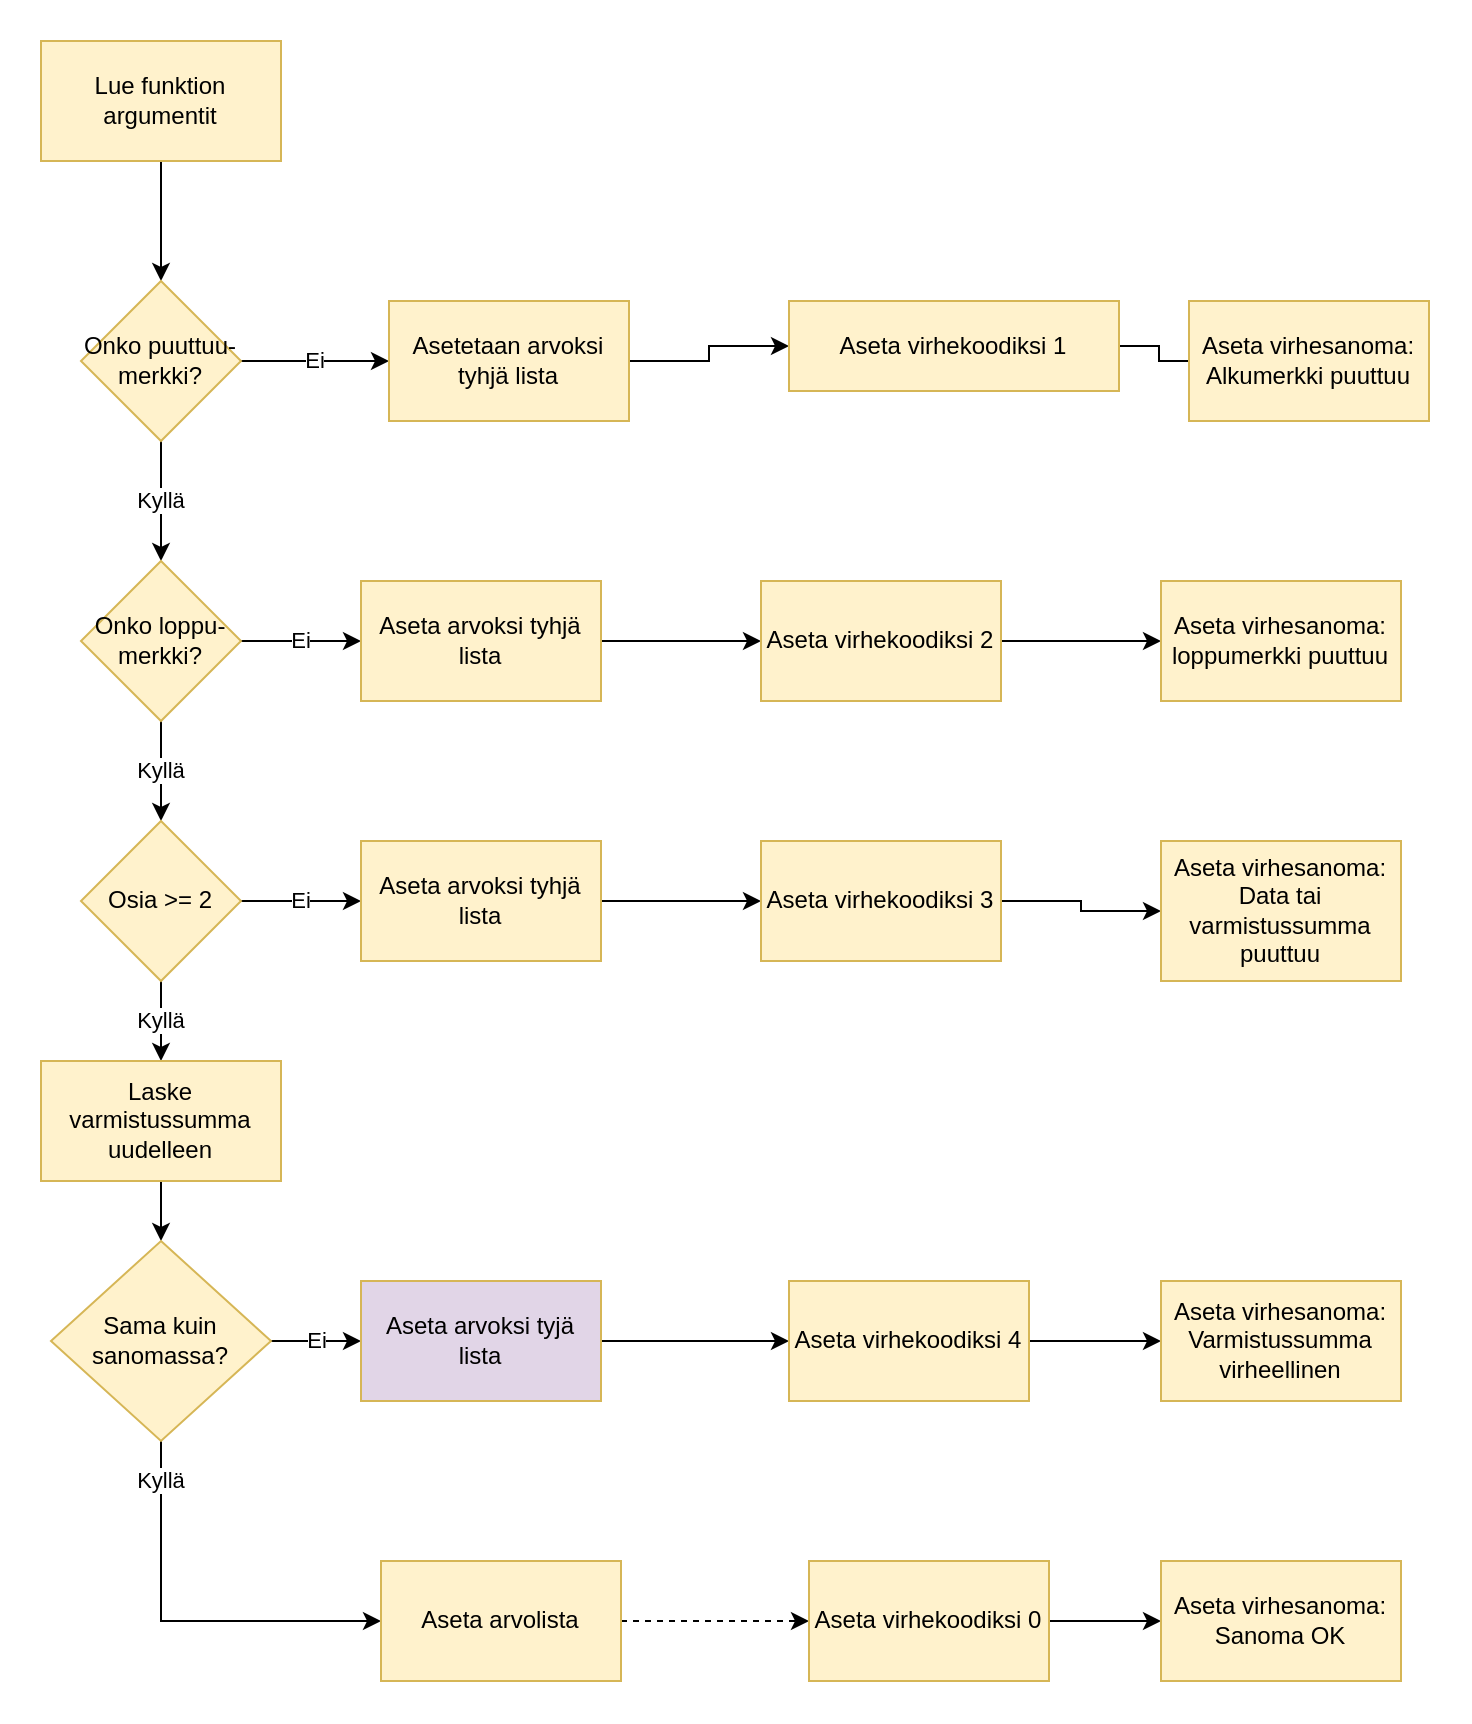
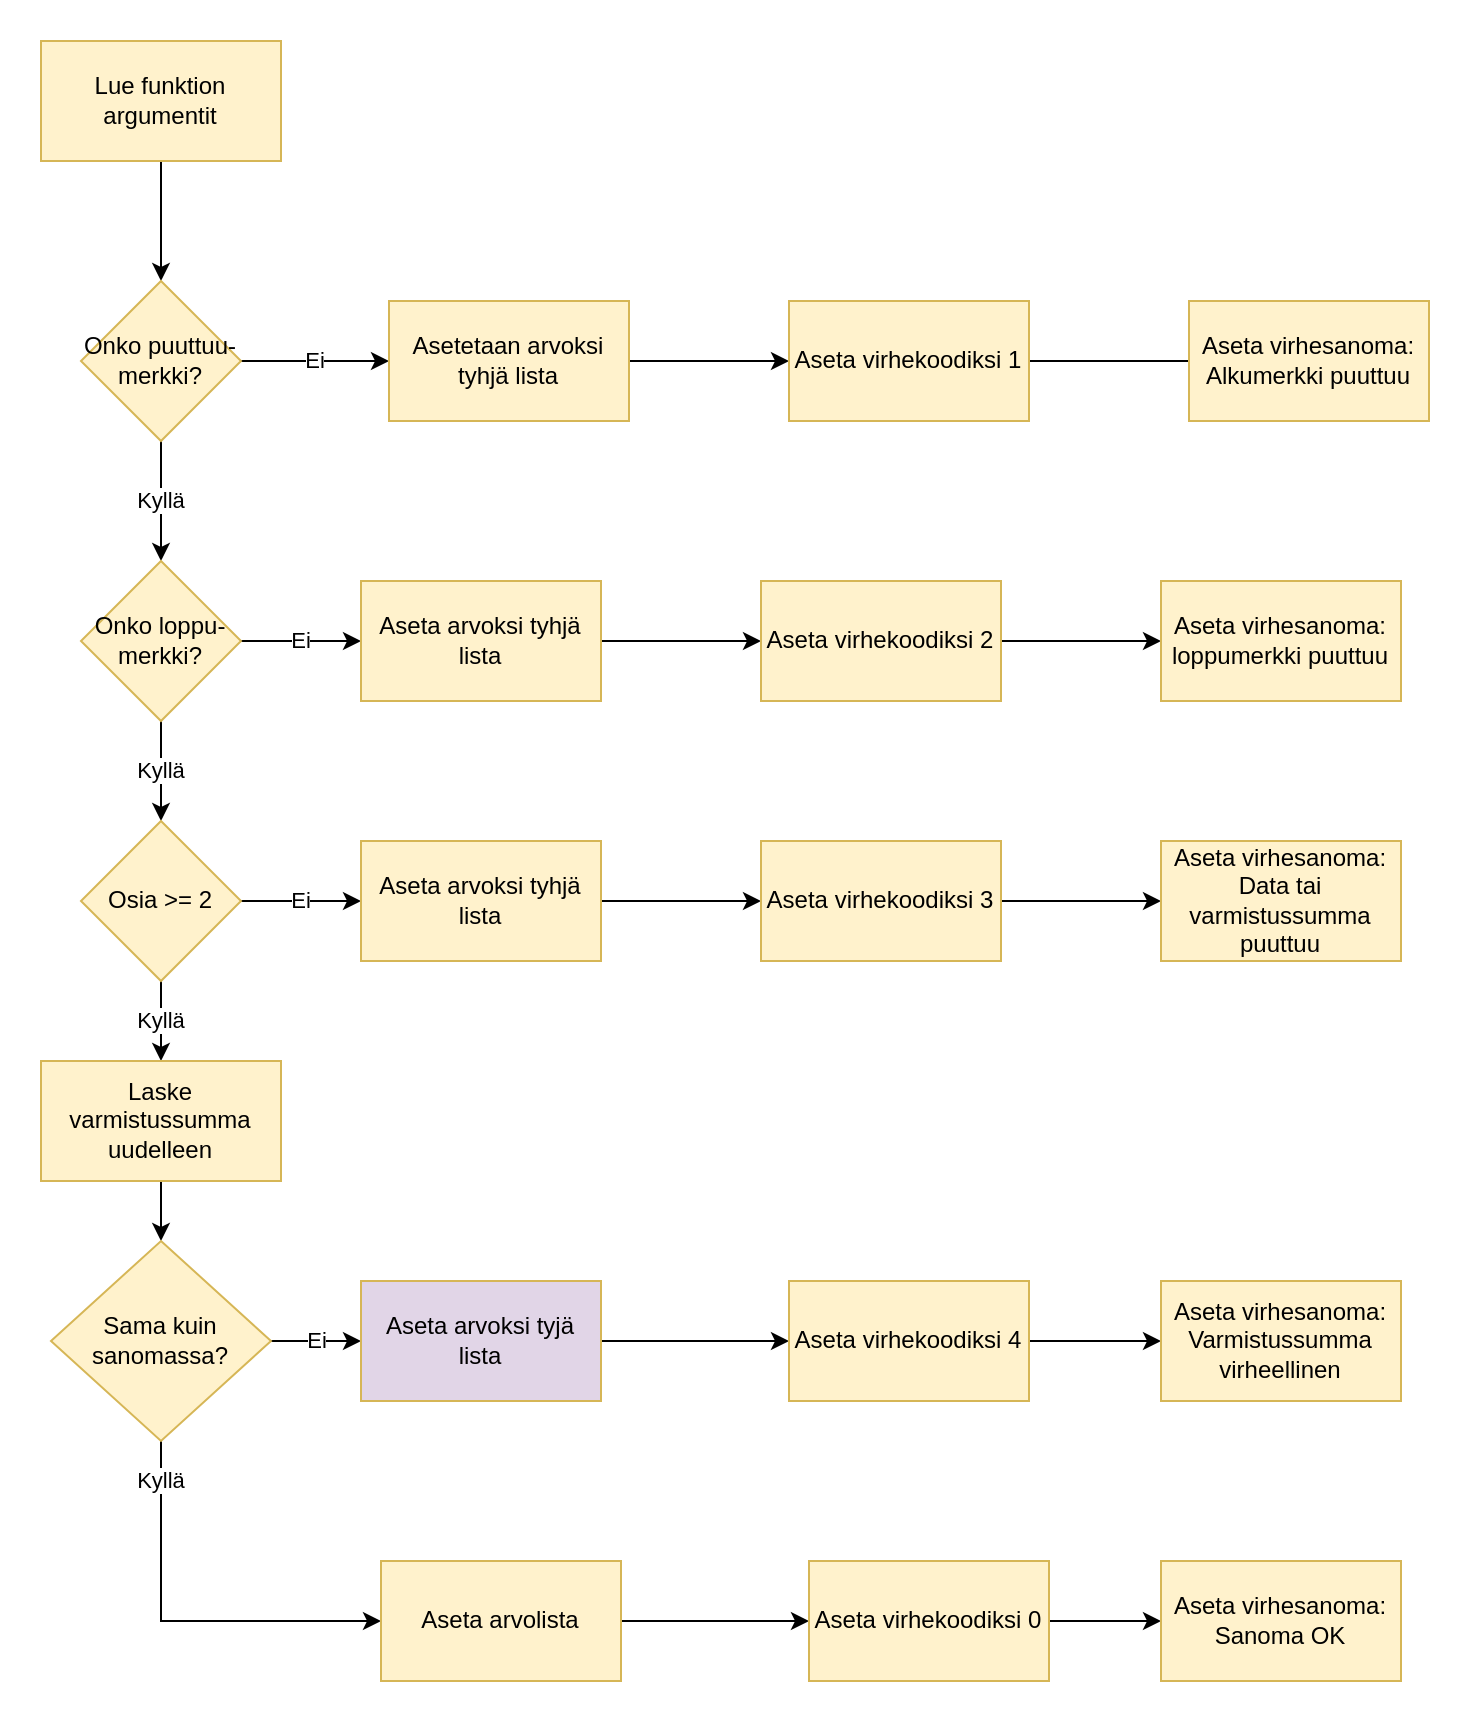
node "Aseta virhekoodiksi 1": size 330x90 -> 240x120
node "Aseta virhesanoma: Data tai varmistussumma puuttuu": size 240x140 -> 240x120
edge "Aseta arvolista" -> "Aseta virhekoodiksi 0": style dashed -> solid
